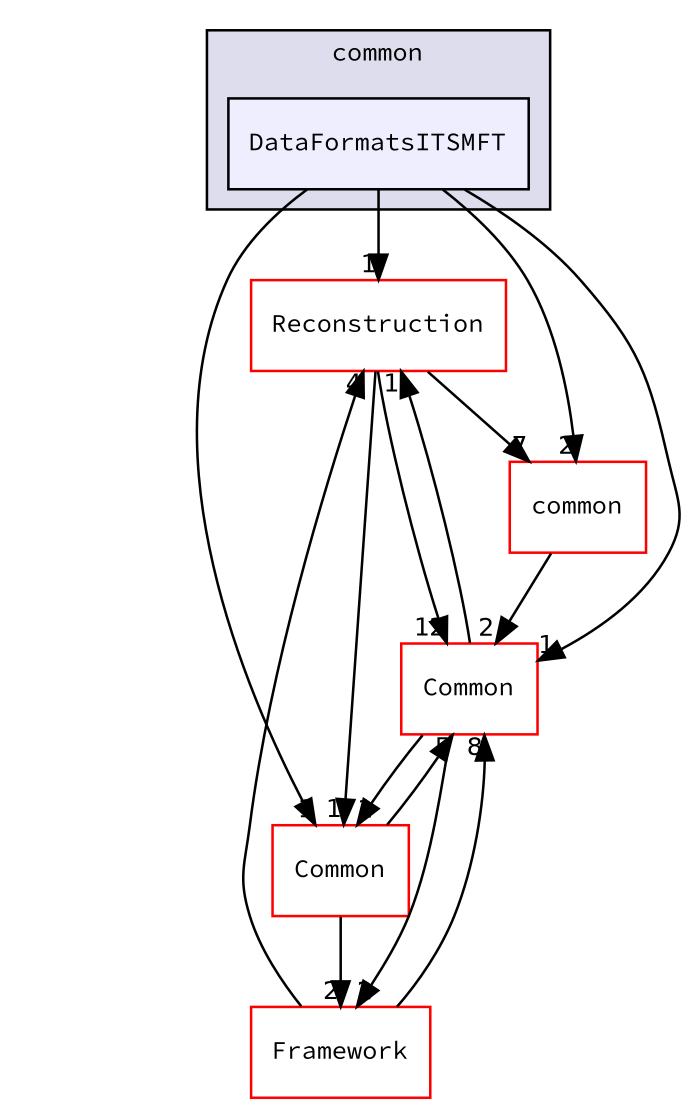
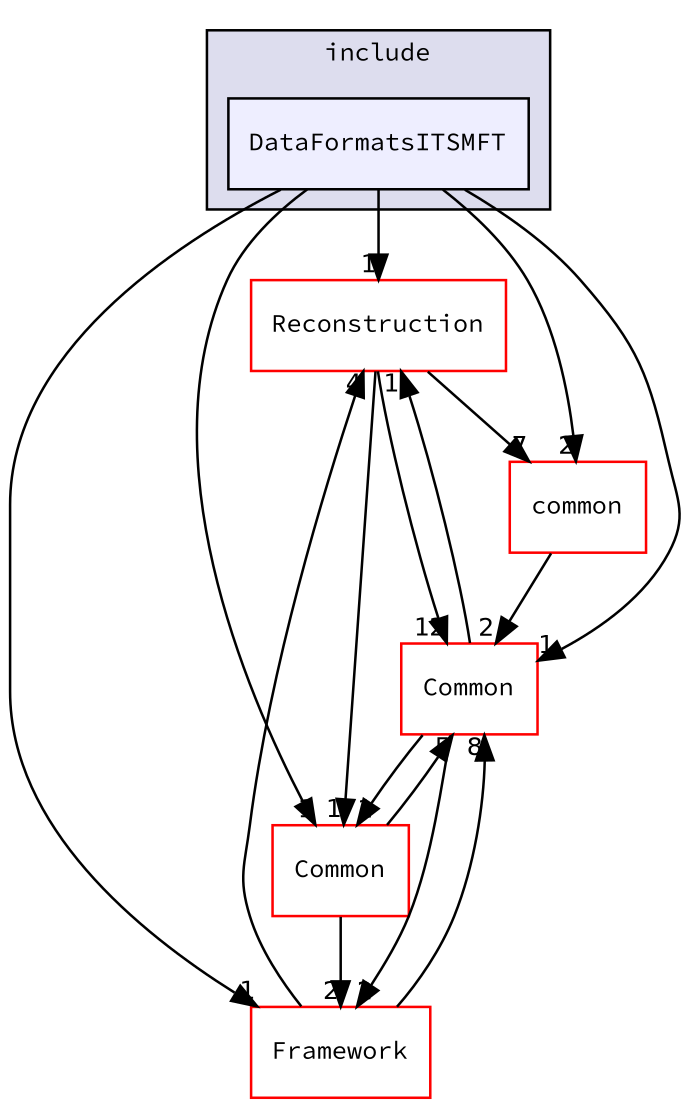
cluster "common": label "common" -> "include"
edge "DataFormatsITSMFT" -> "Framework": added
